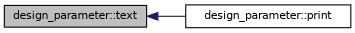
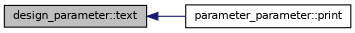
node "design_parameter::print": label "design_parameter::print" -> "parameter_parameter::print"
